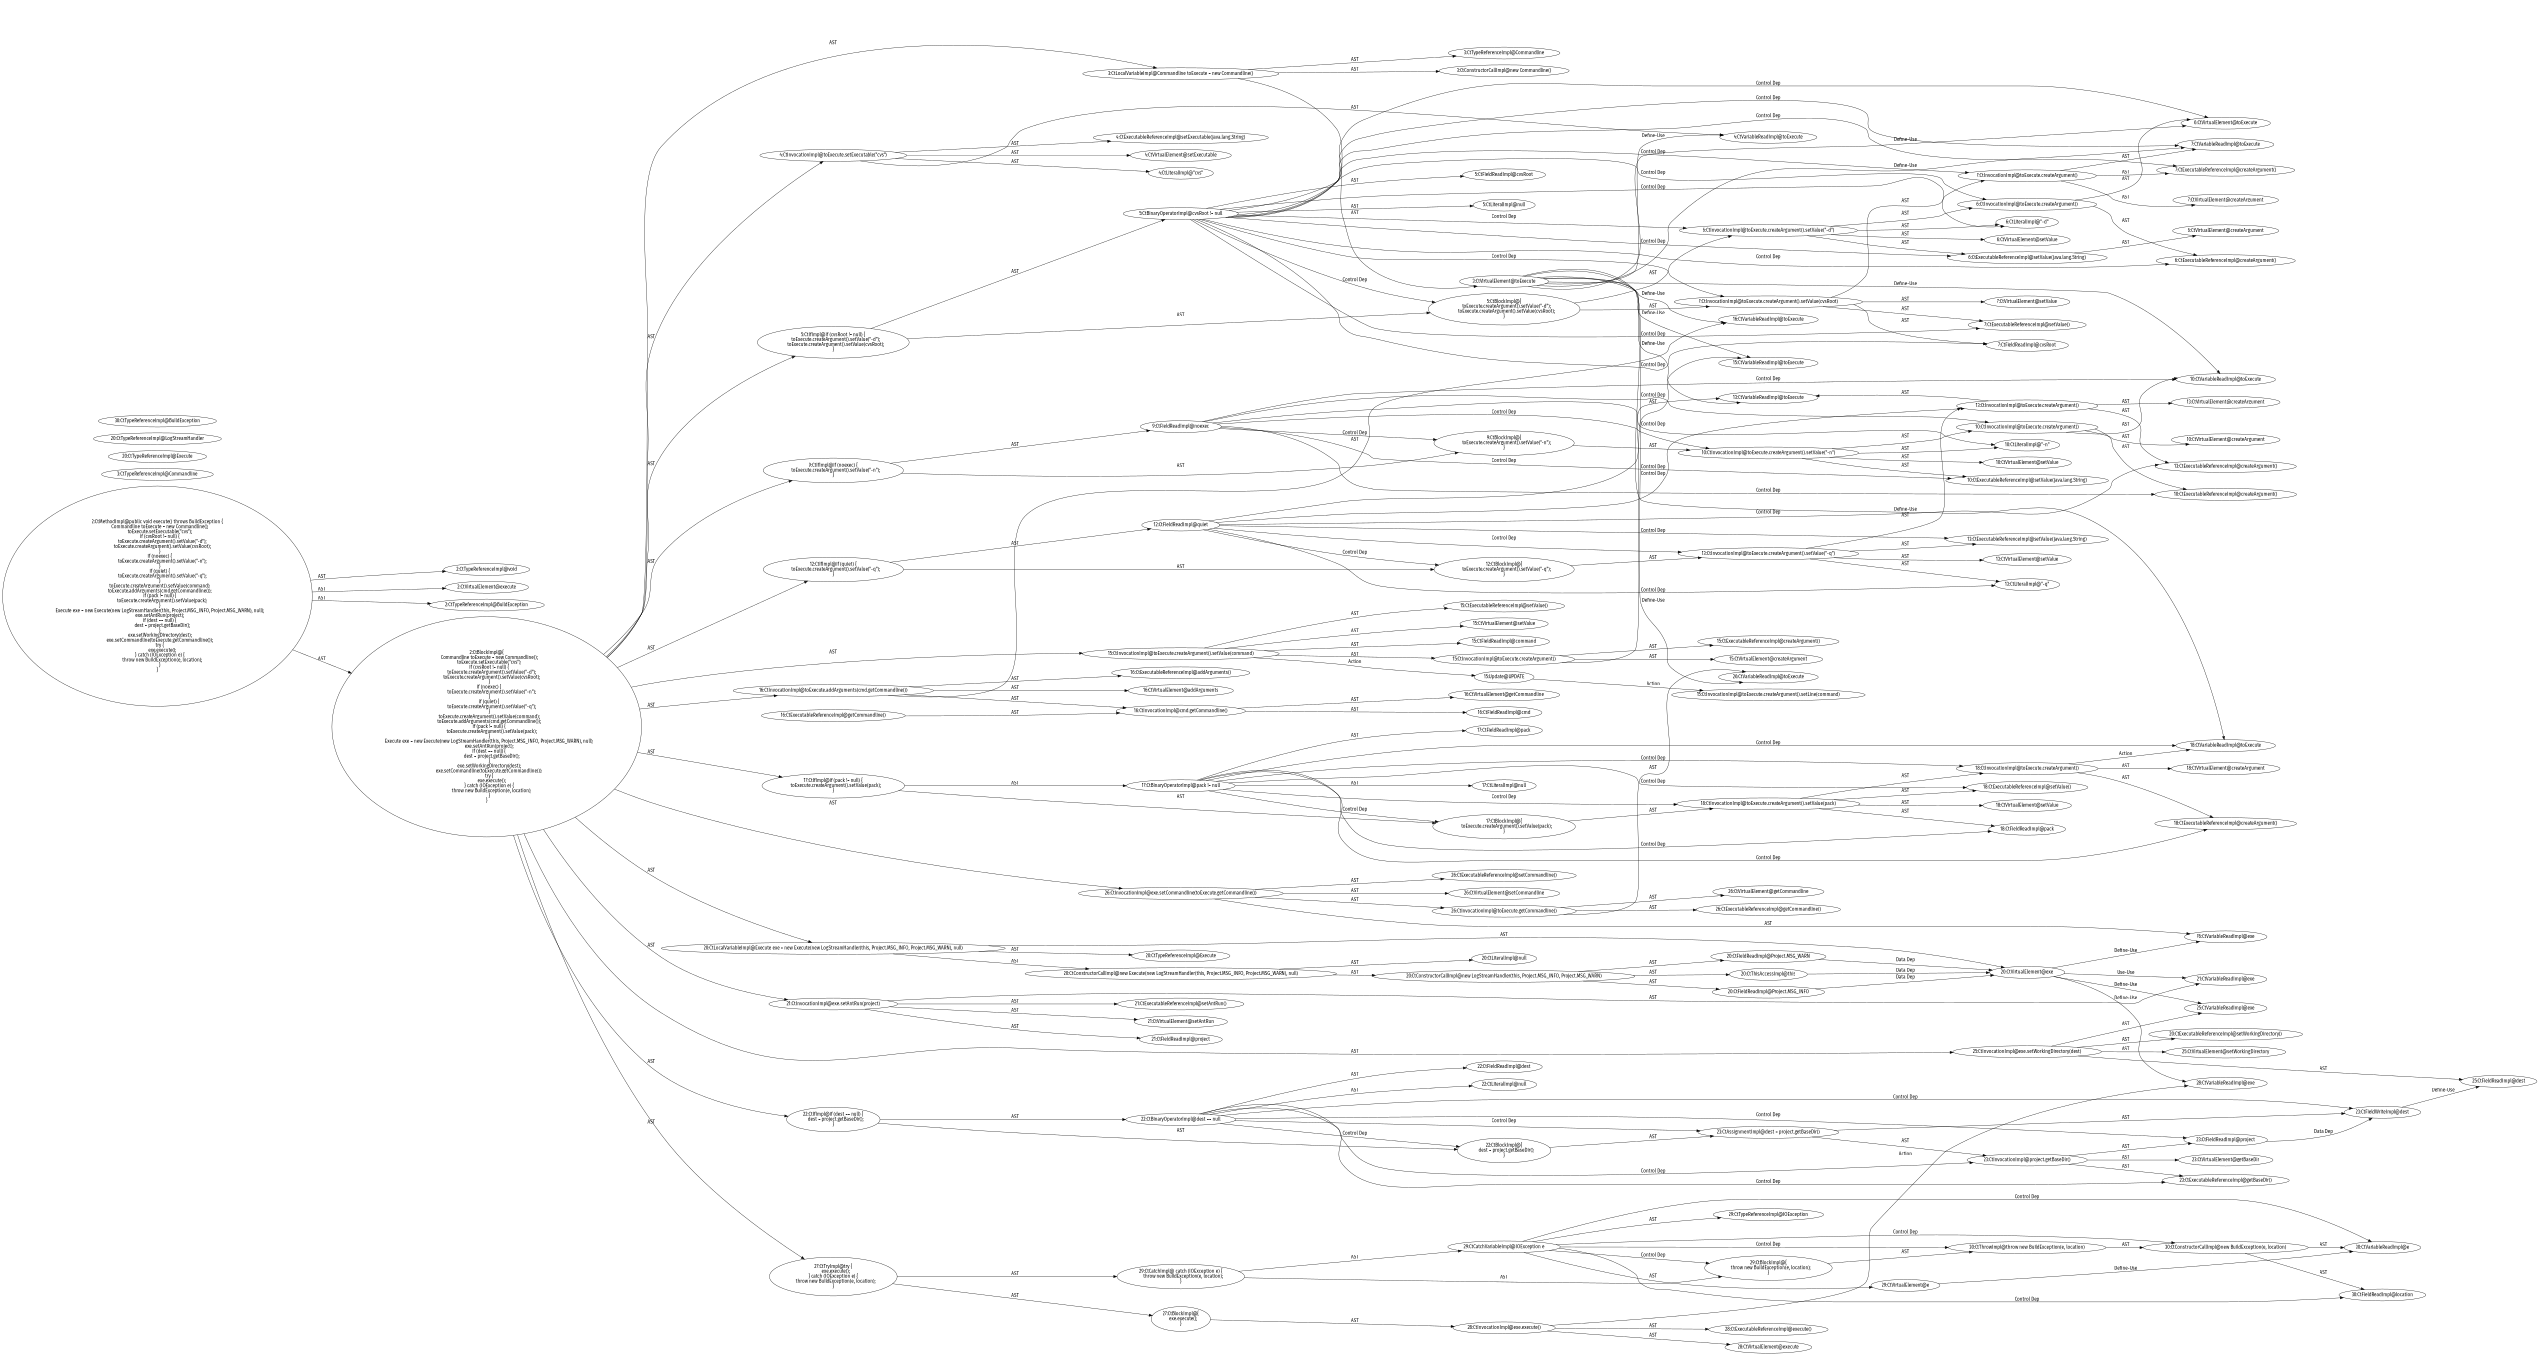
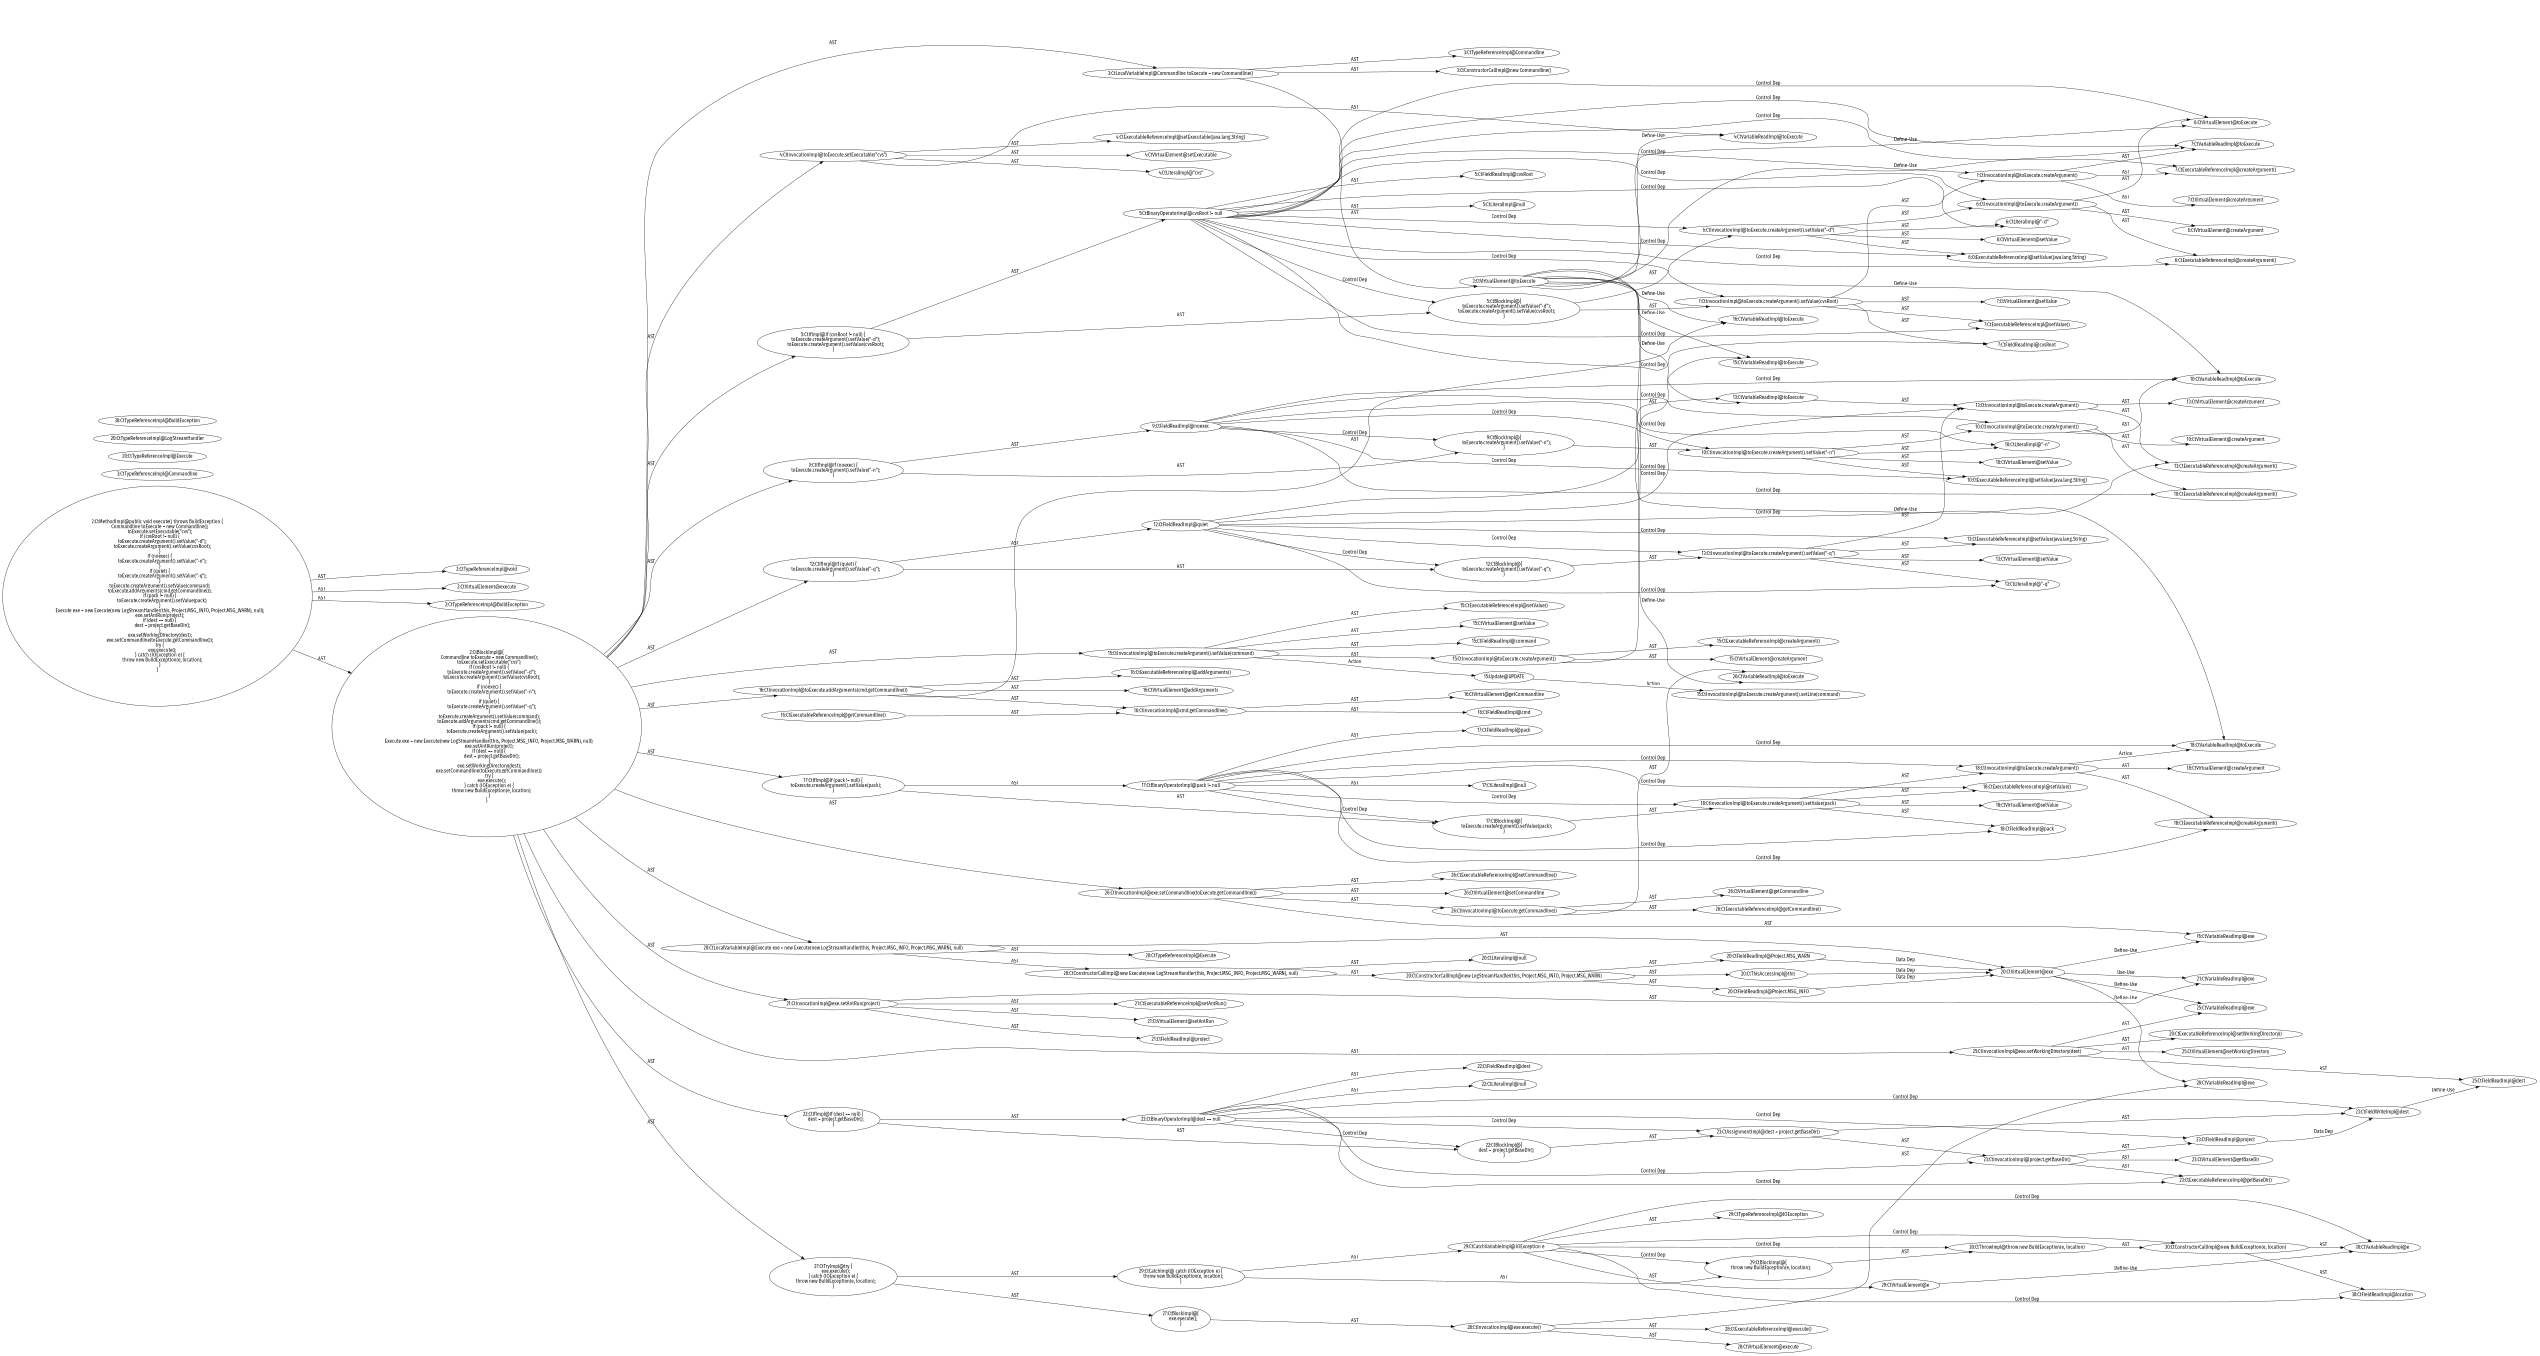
edge "6:CtExecutableReferenceImpl@setValue(java.lang.String)" -> "6:CtVirtualElement@createArgument": now "6:CtInvocationImpl@toExecute.createArgument()" -> "6:CtVirtualElement@createArgument"
edge "13:CtInvocationImpl@toExecute.createArgument()" -> "13:CtVariableReadImpl@toExecute": reversed
edge "28:CtInvocationImpl@exe.execute()" -> "28:CtVariableReadImpl@exe": label "Action" -> "AST"
